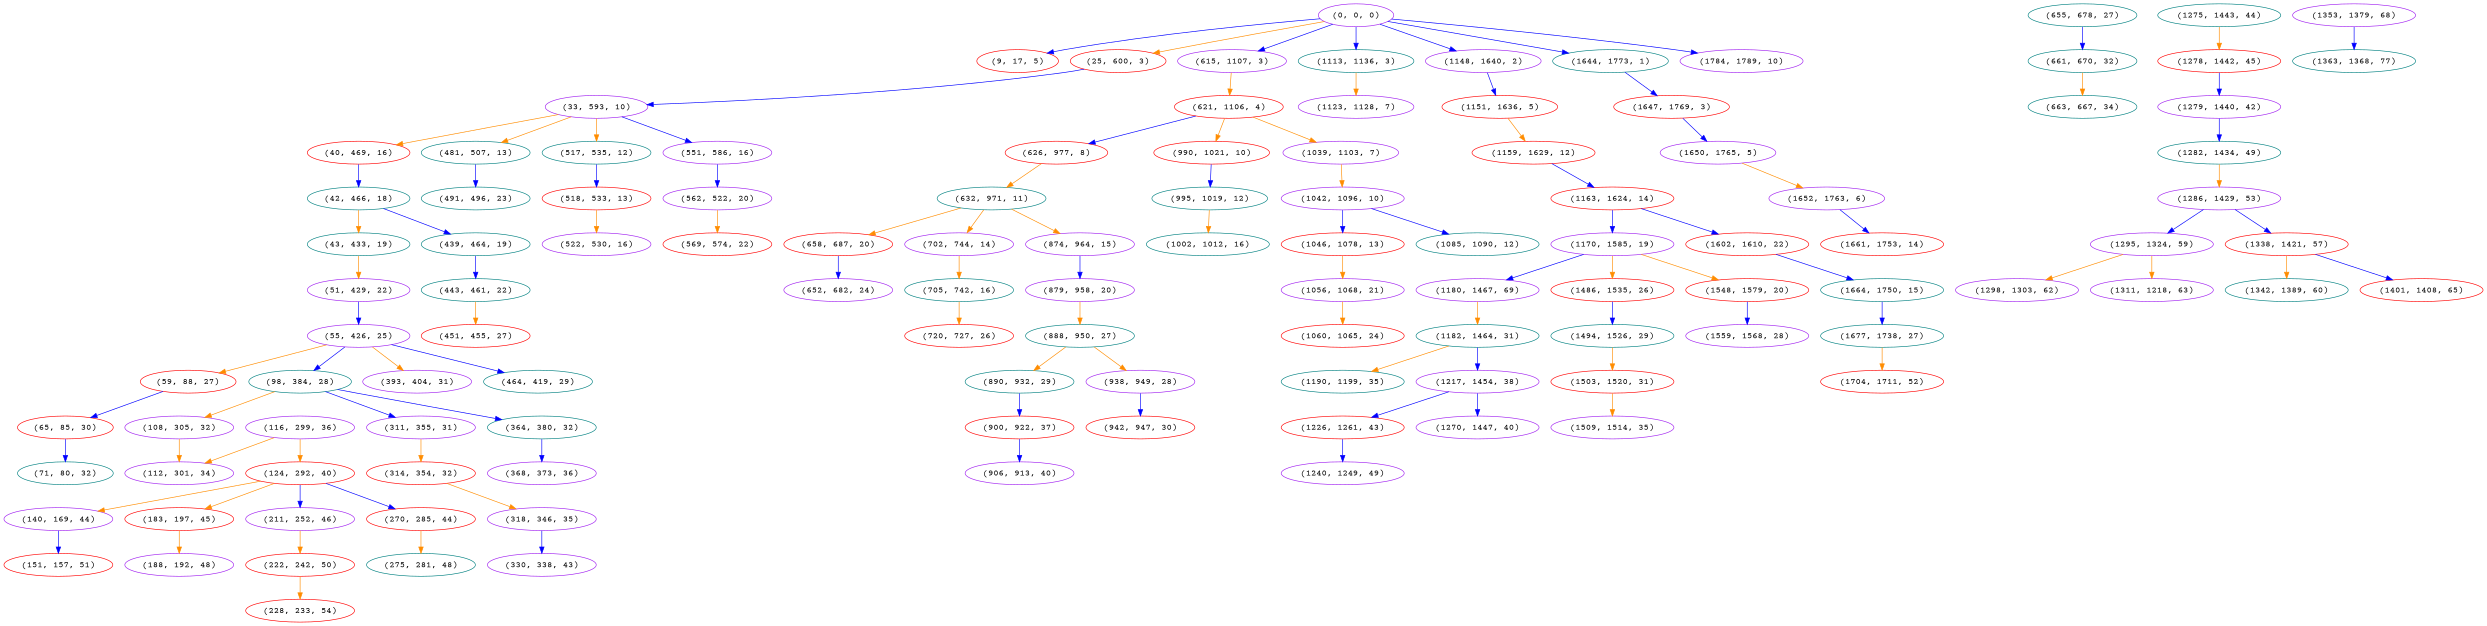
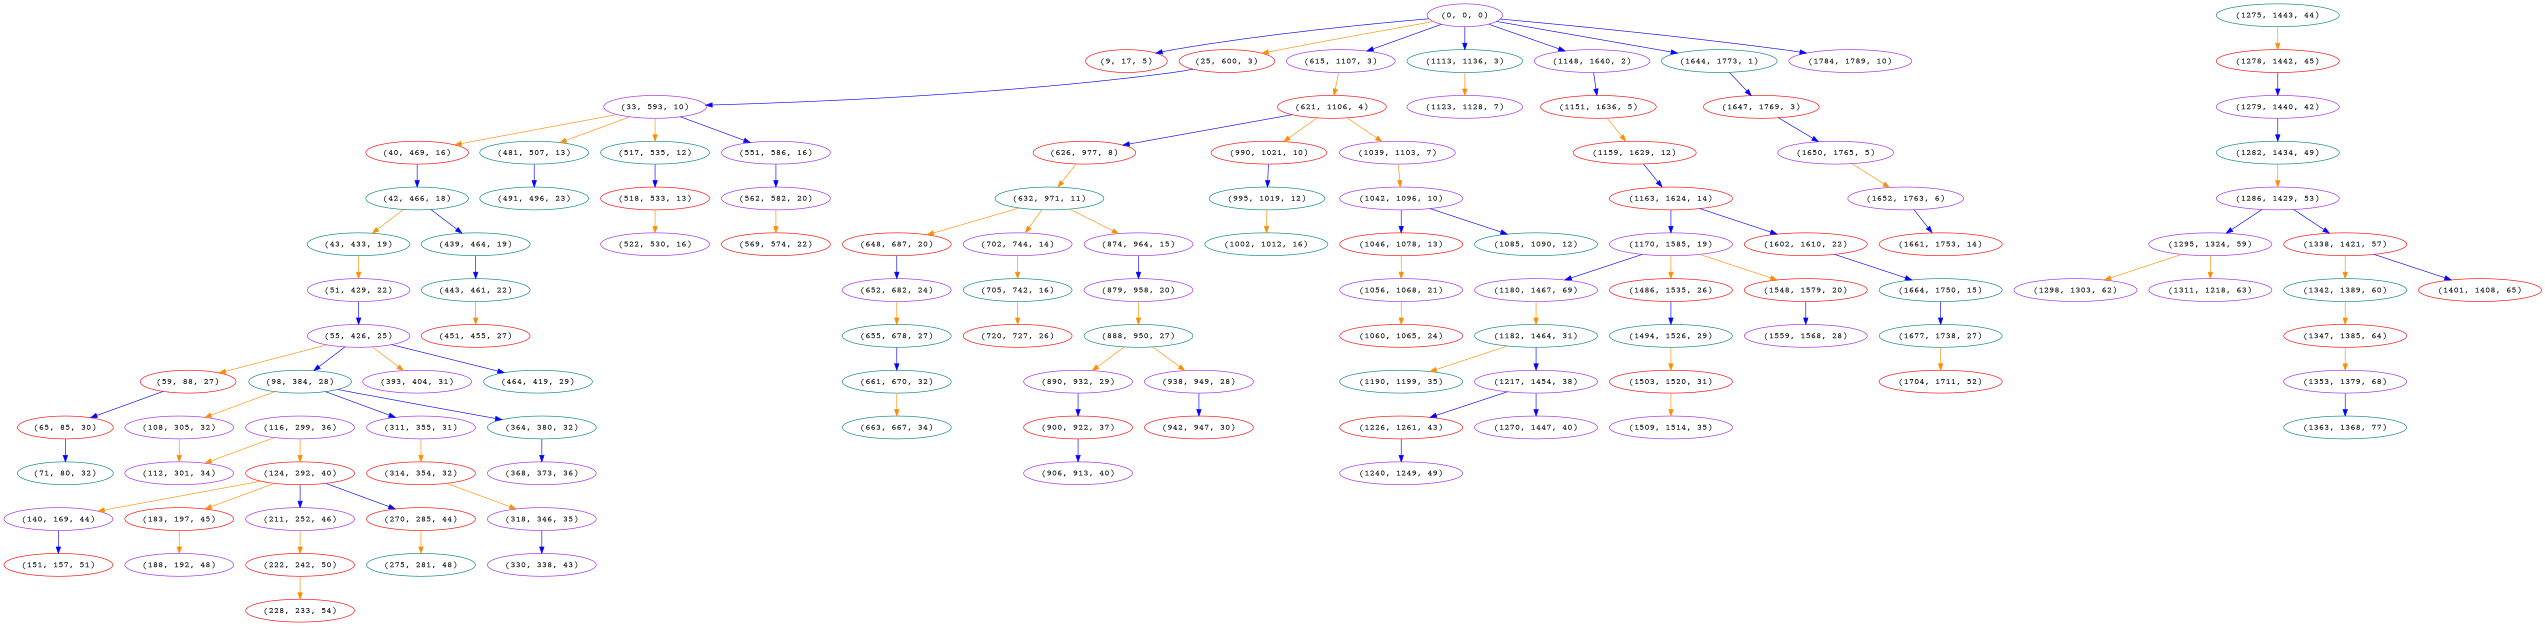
node "(562, 522, 20)": label "(562, 522, 20)" -> "(562, 582, 20)"
node "(658, 687, 20)": label "(658, 687, 20)" -> "(648, 687, 20)"
edge "(652, 682, 24)" -> "(655, 678, 27)": added
node "(1347, 1385, 64)": added
node "(890, 932, 29)": color teal -> purple
